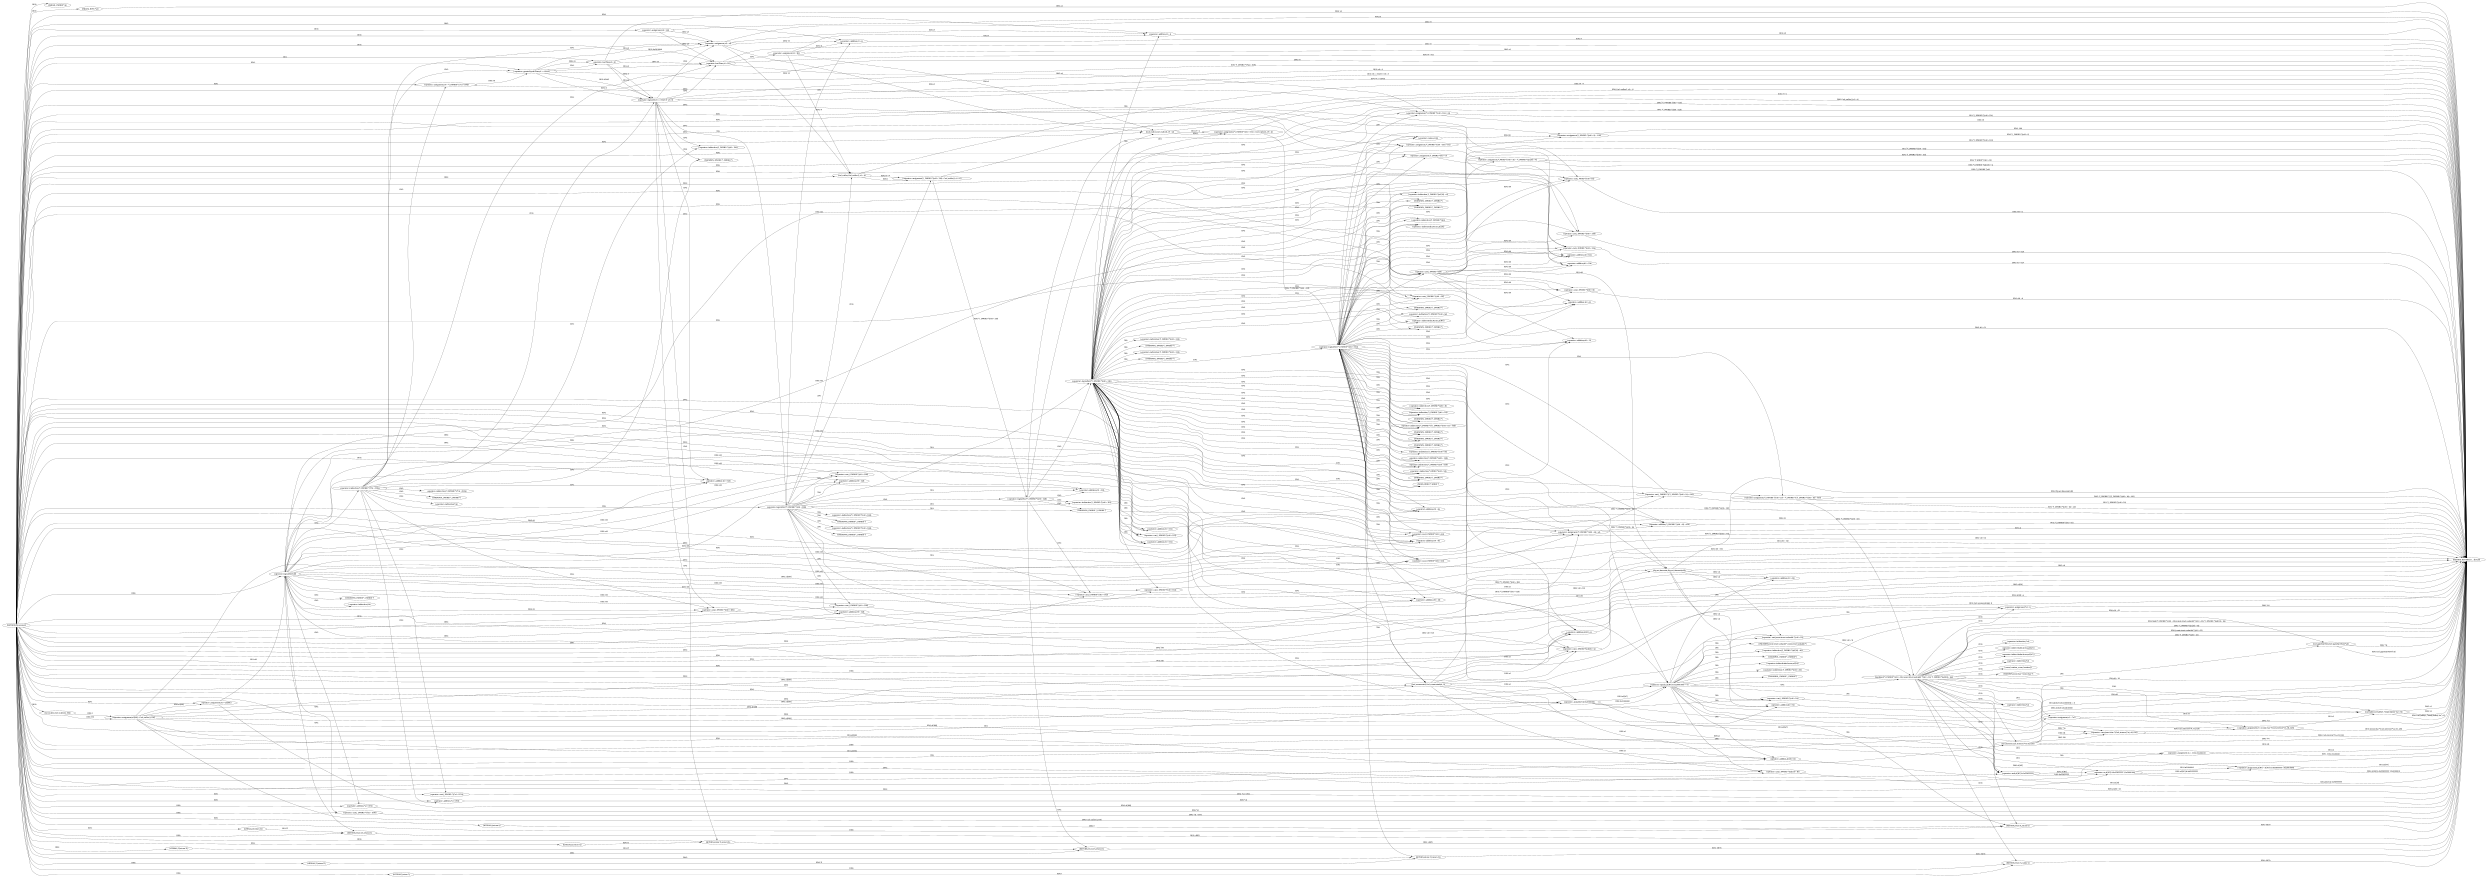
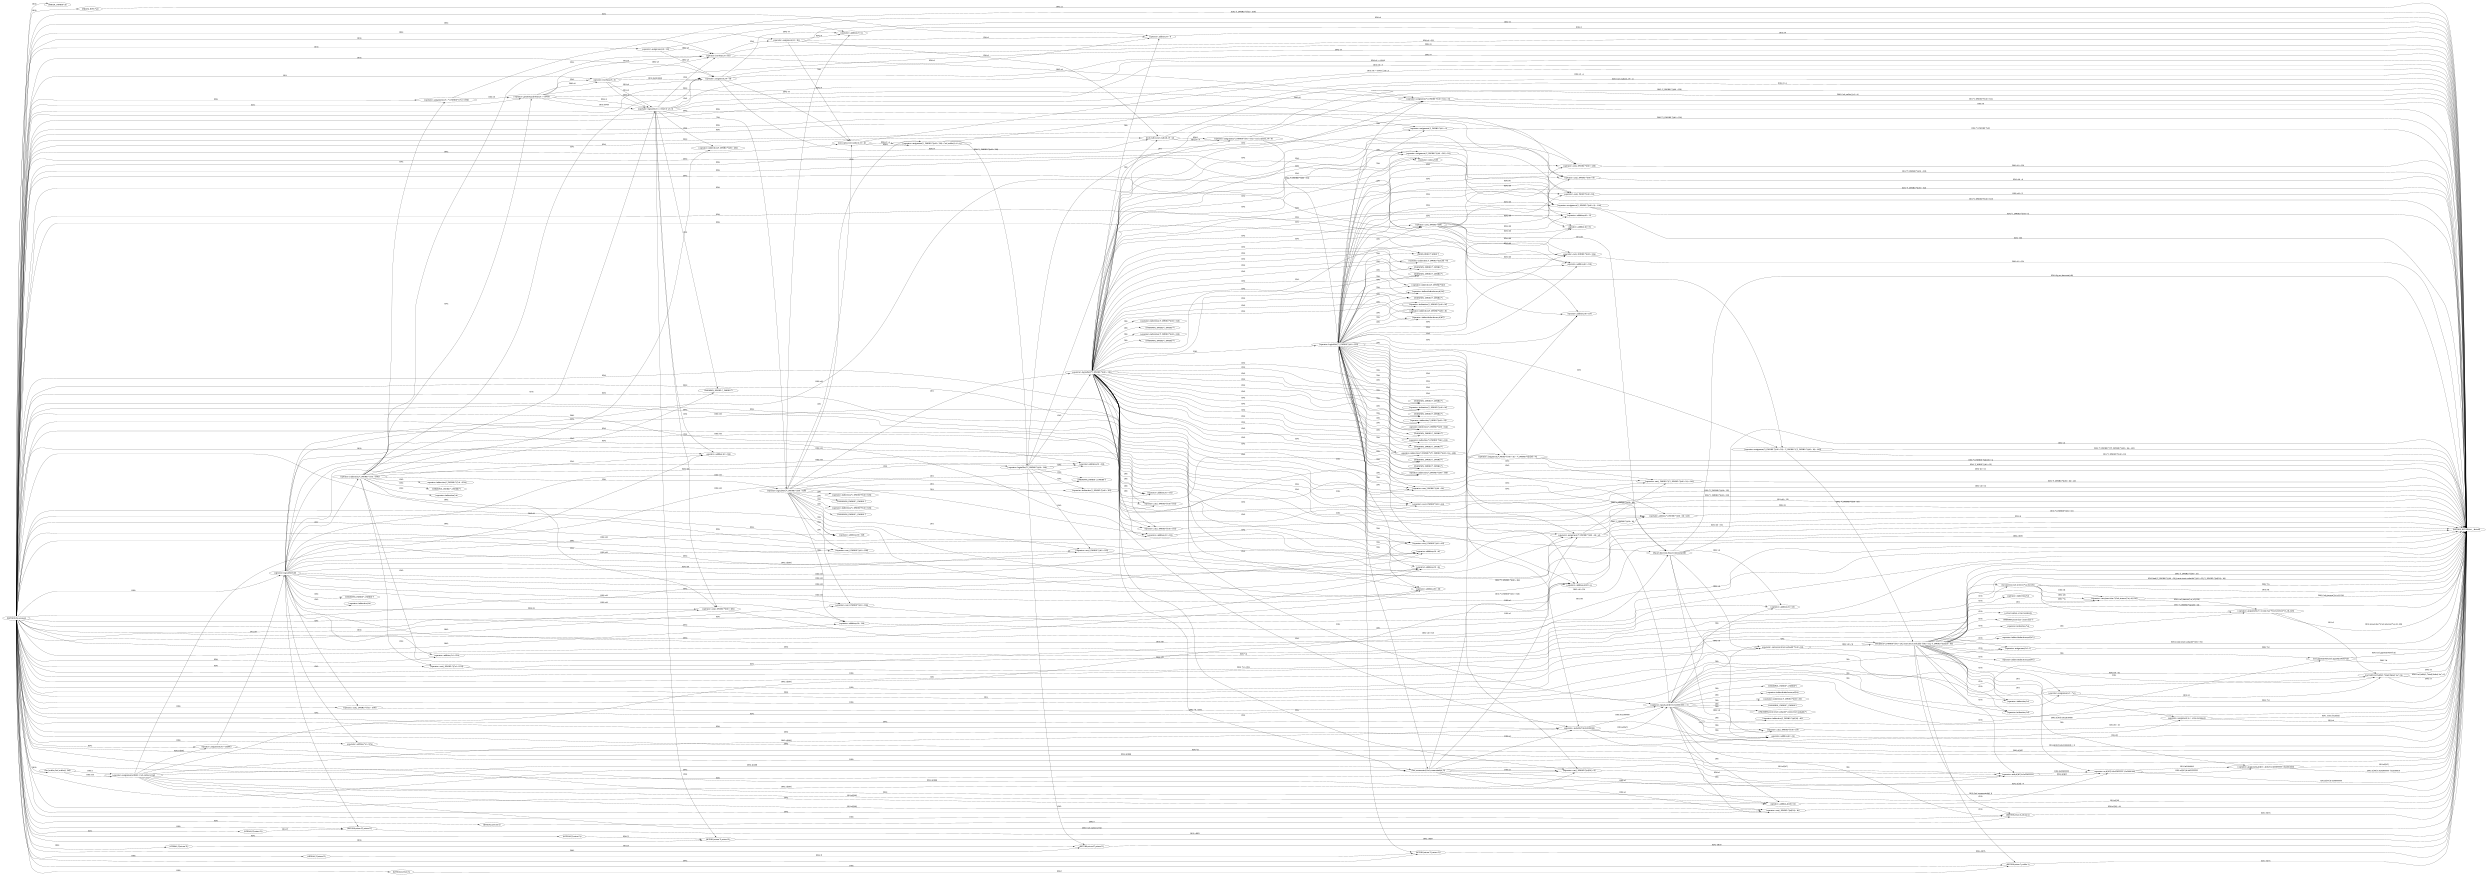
edge "(METHOD,tftp_connect)" -> "(<operator>.assignment,v9 = 512)": added, label "DDG:"
node "(<operator>.indirection,*a2)": added
